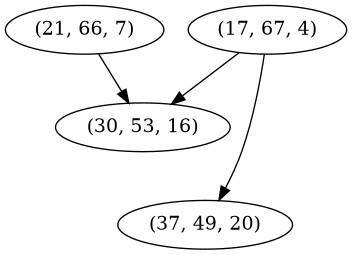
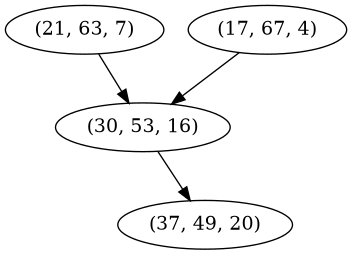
node "(21, 66, 7)": label "(21, 66, 7)" -> "(21, 63, 7)"
edge "(17, 67, 4)" -> "(37, 49, 20)": now "(30, 53, 16)" -> "(37, 49, 20)"
